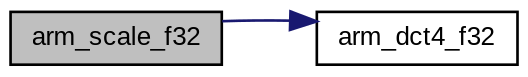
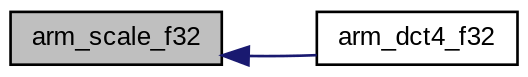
edge "arm_scale_f32" -> "arm_dct4_f32": reversed
